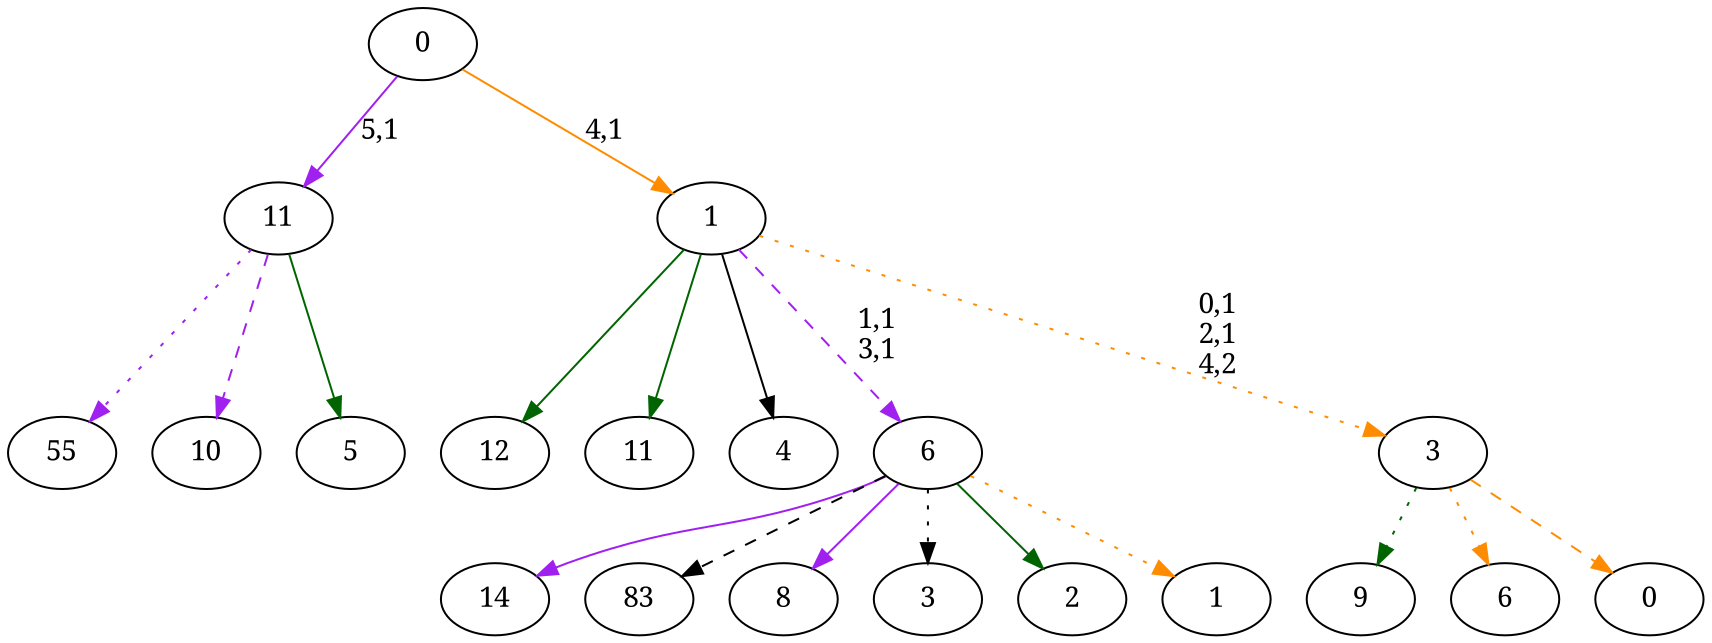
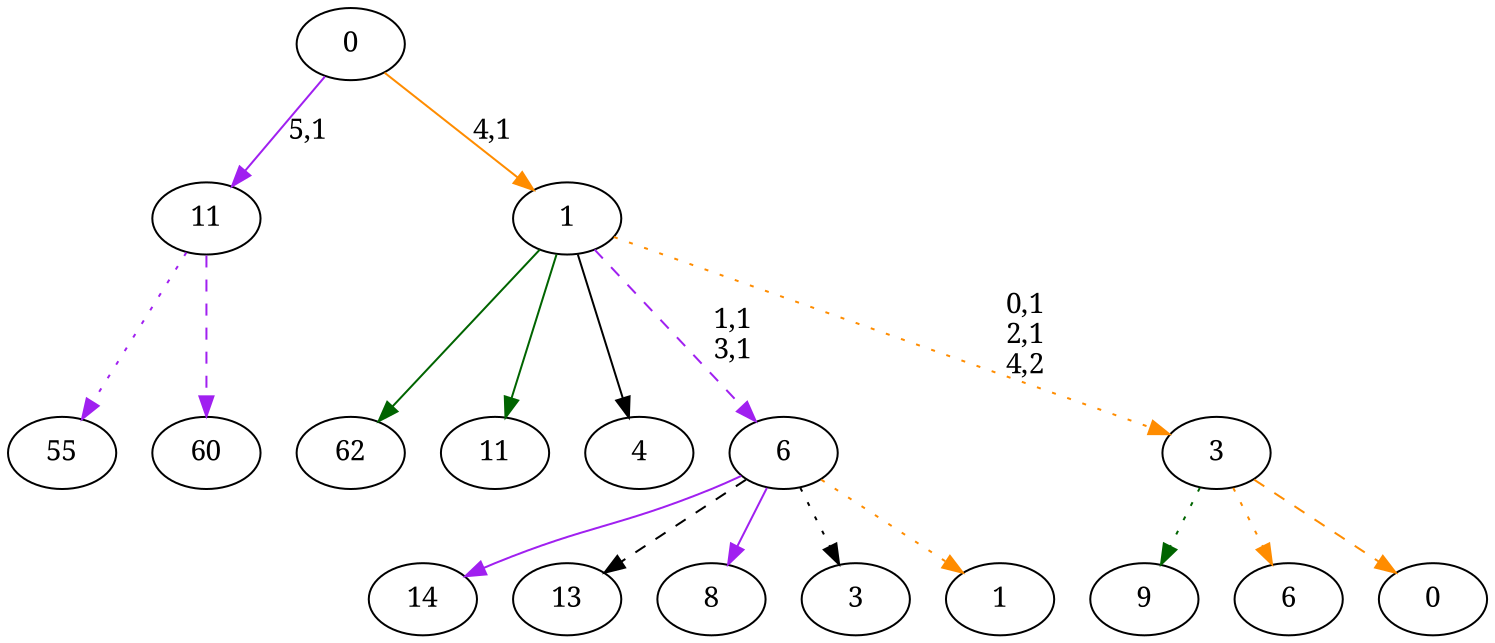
node "10": label "10" -> "60"
node "5": removed
node "12": label "12" -> "62"
node "83": label "83" -> "13"
node "2": removed
